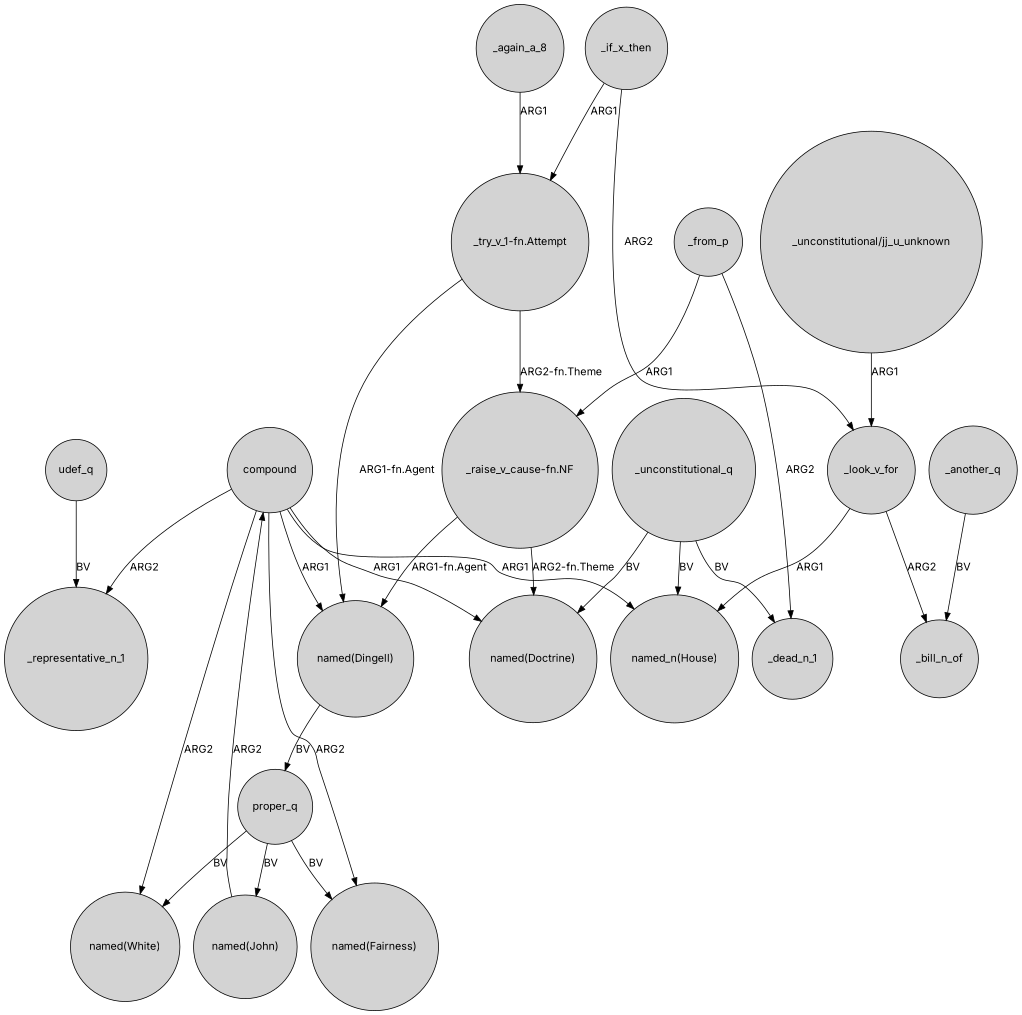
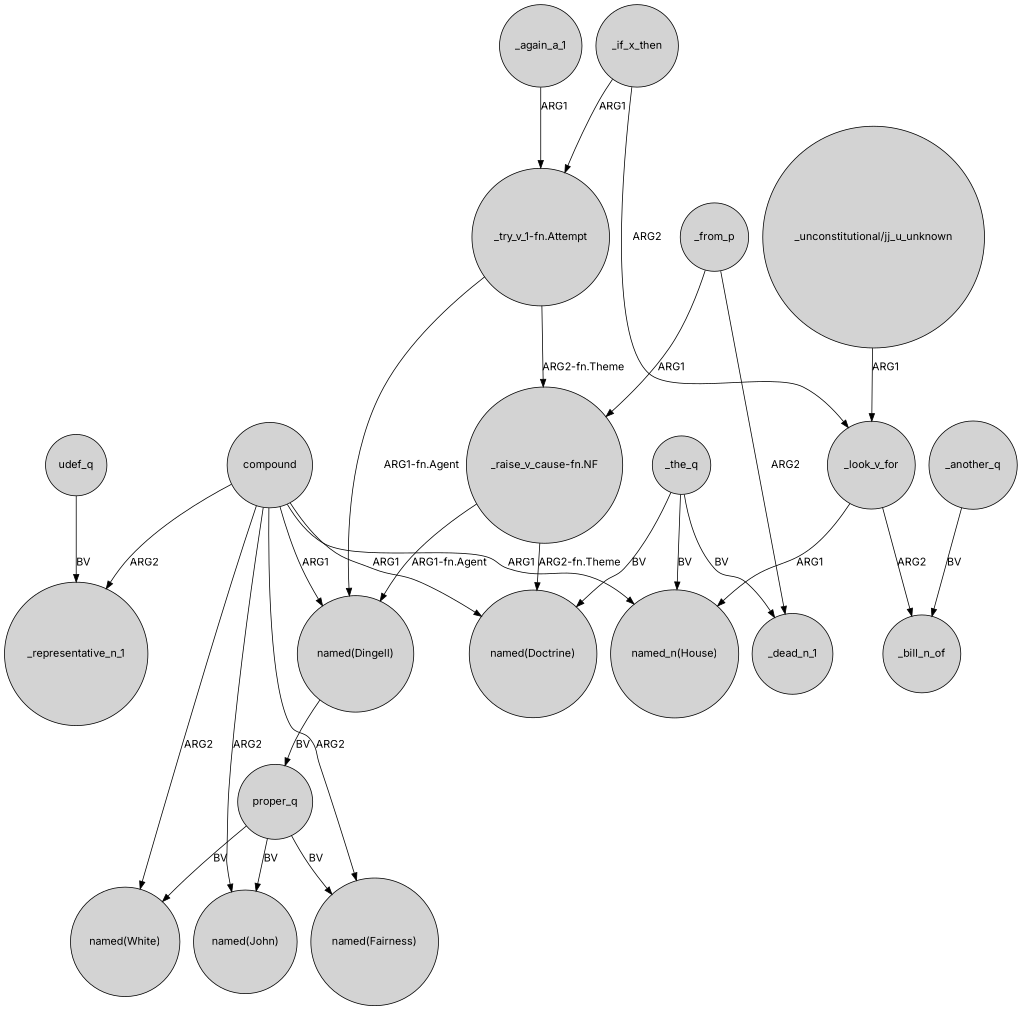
node "_again_a_8": label "_again_a_8" -> "_again_a_1"
node "_unconstitutional_q": label "_unconstitutional_q" -> "_the_q"
edge "named(John)" -> "compound": reversed
